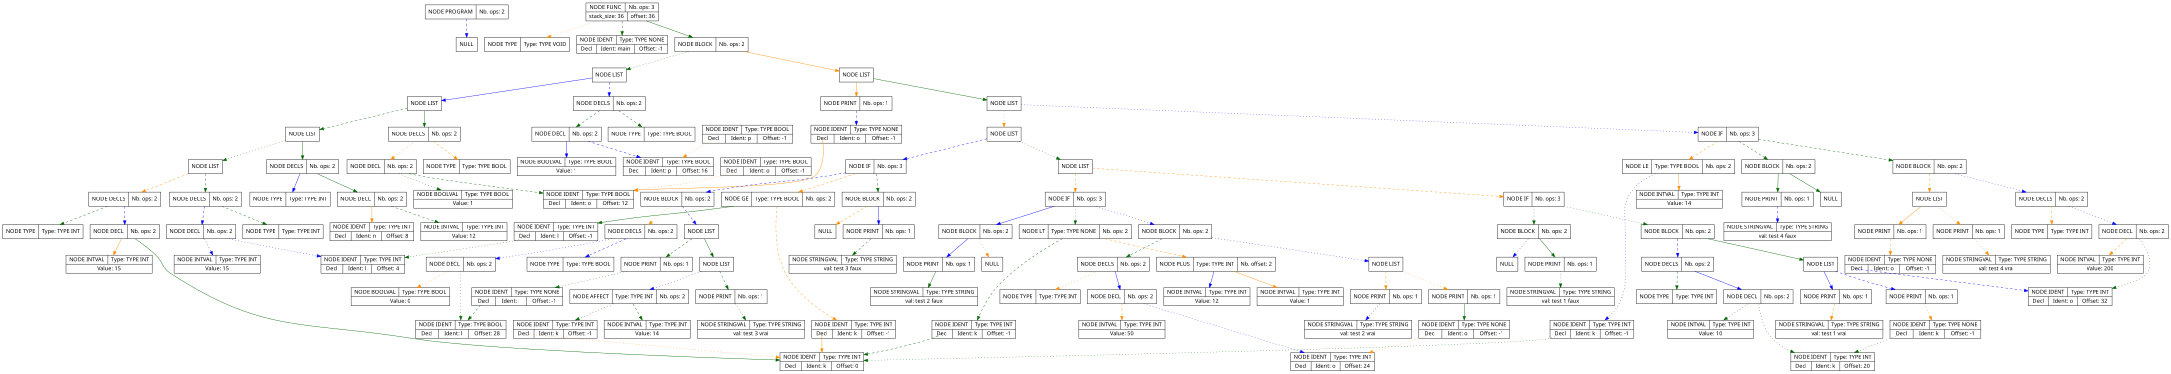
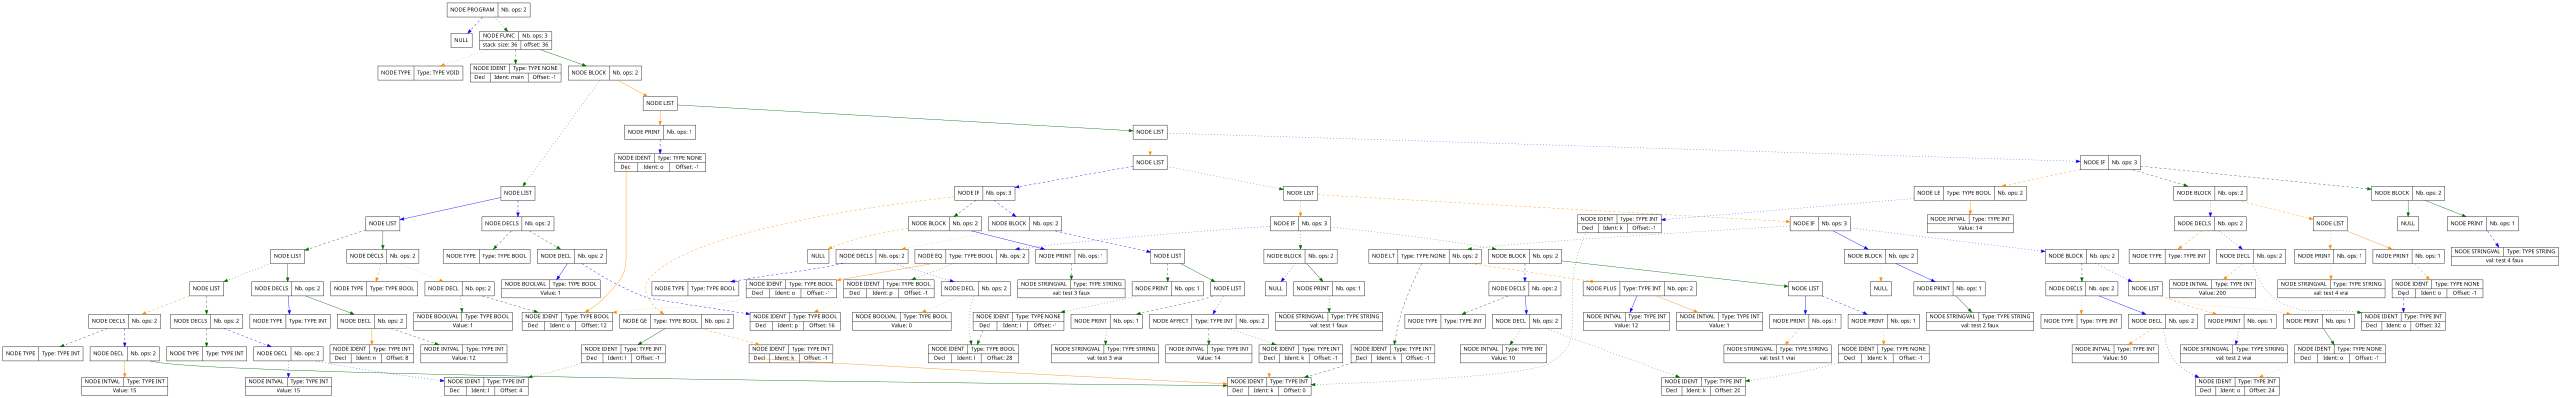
edge "NODE PROGRAM" -> "NODE FUNC": added
node "NODE EQ": added
node "NODE PLUS": text "Nb. offset: 2" -> "Nb. ops: 2"
